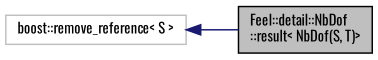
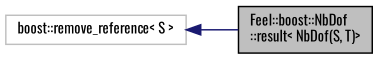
node "Feel::detail::NbDof ::result< NbDof(S, T)>": label "Feel::detail::NbDof ::result< NbDof(S, T)>" -> "Feel::boost::NbDof ::result< NbDof(S, T)>"
